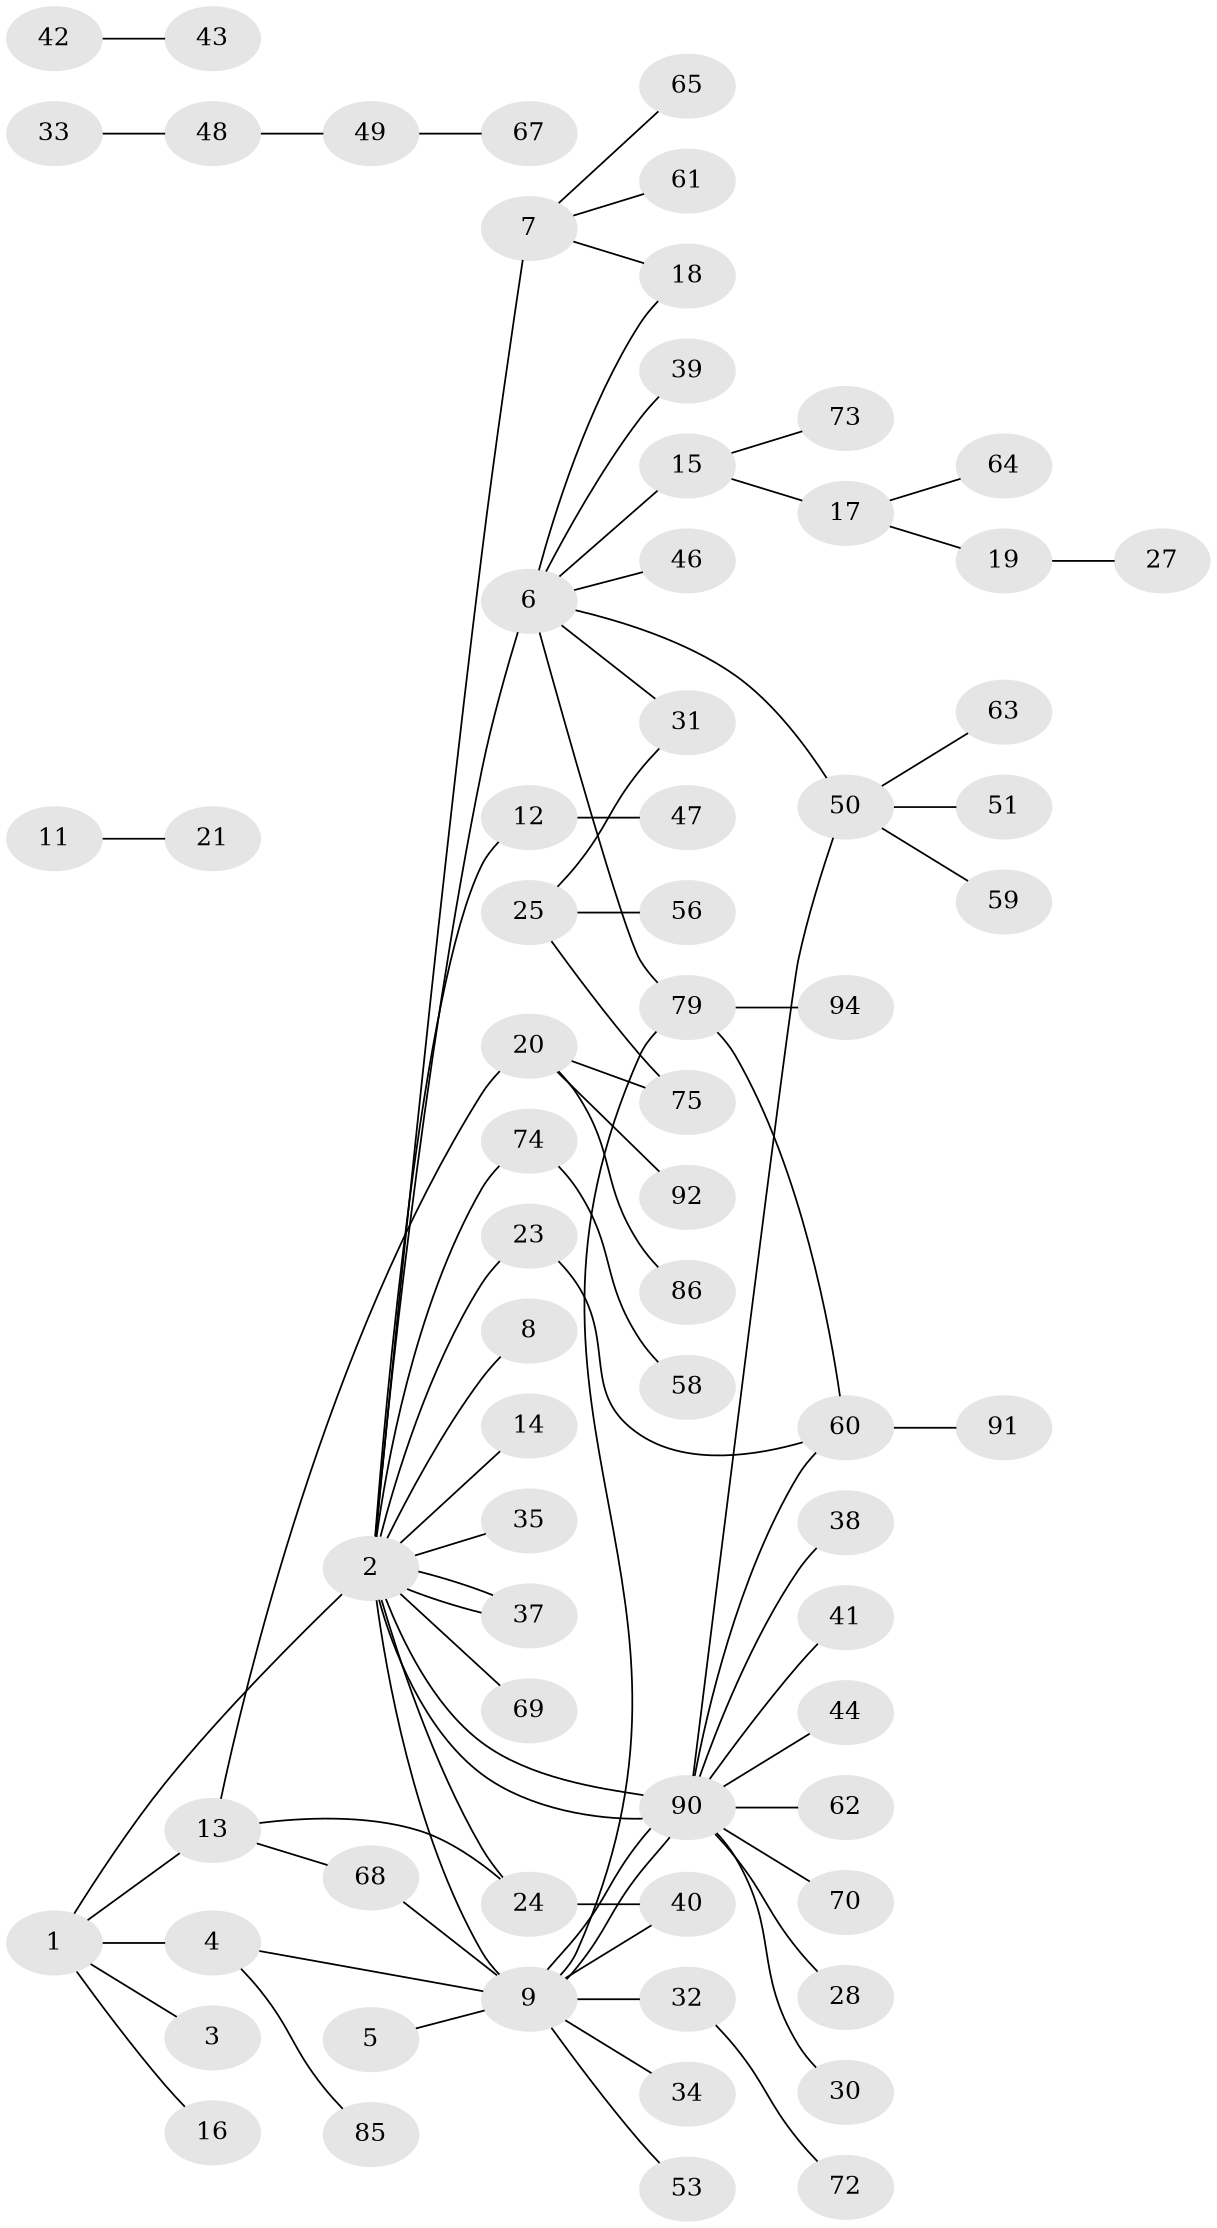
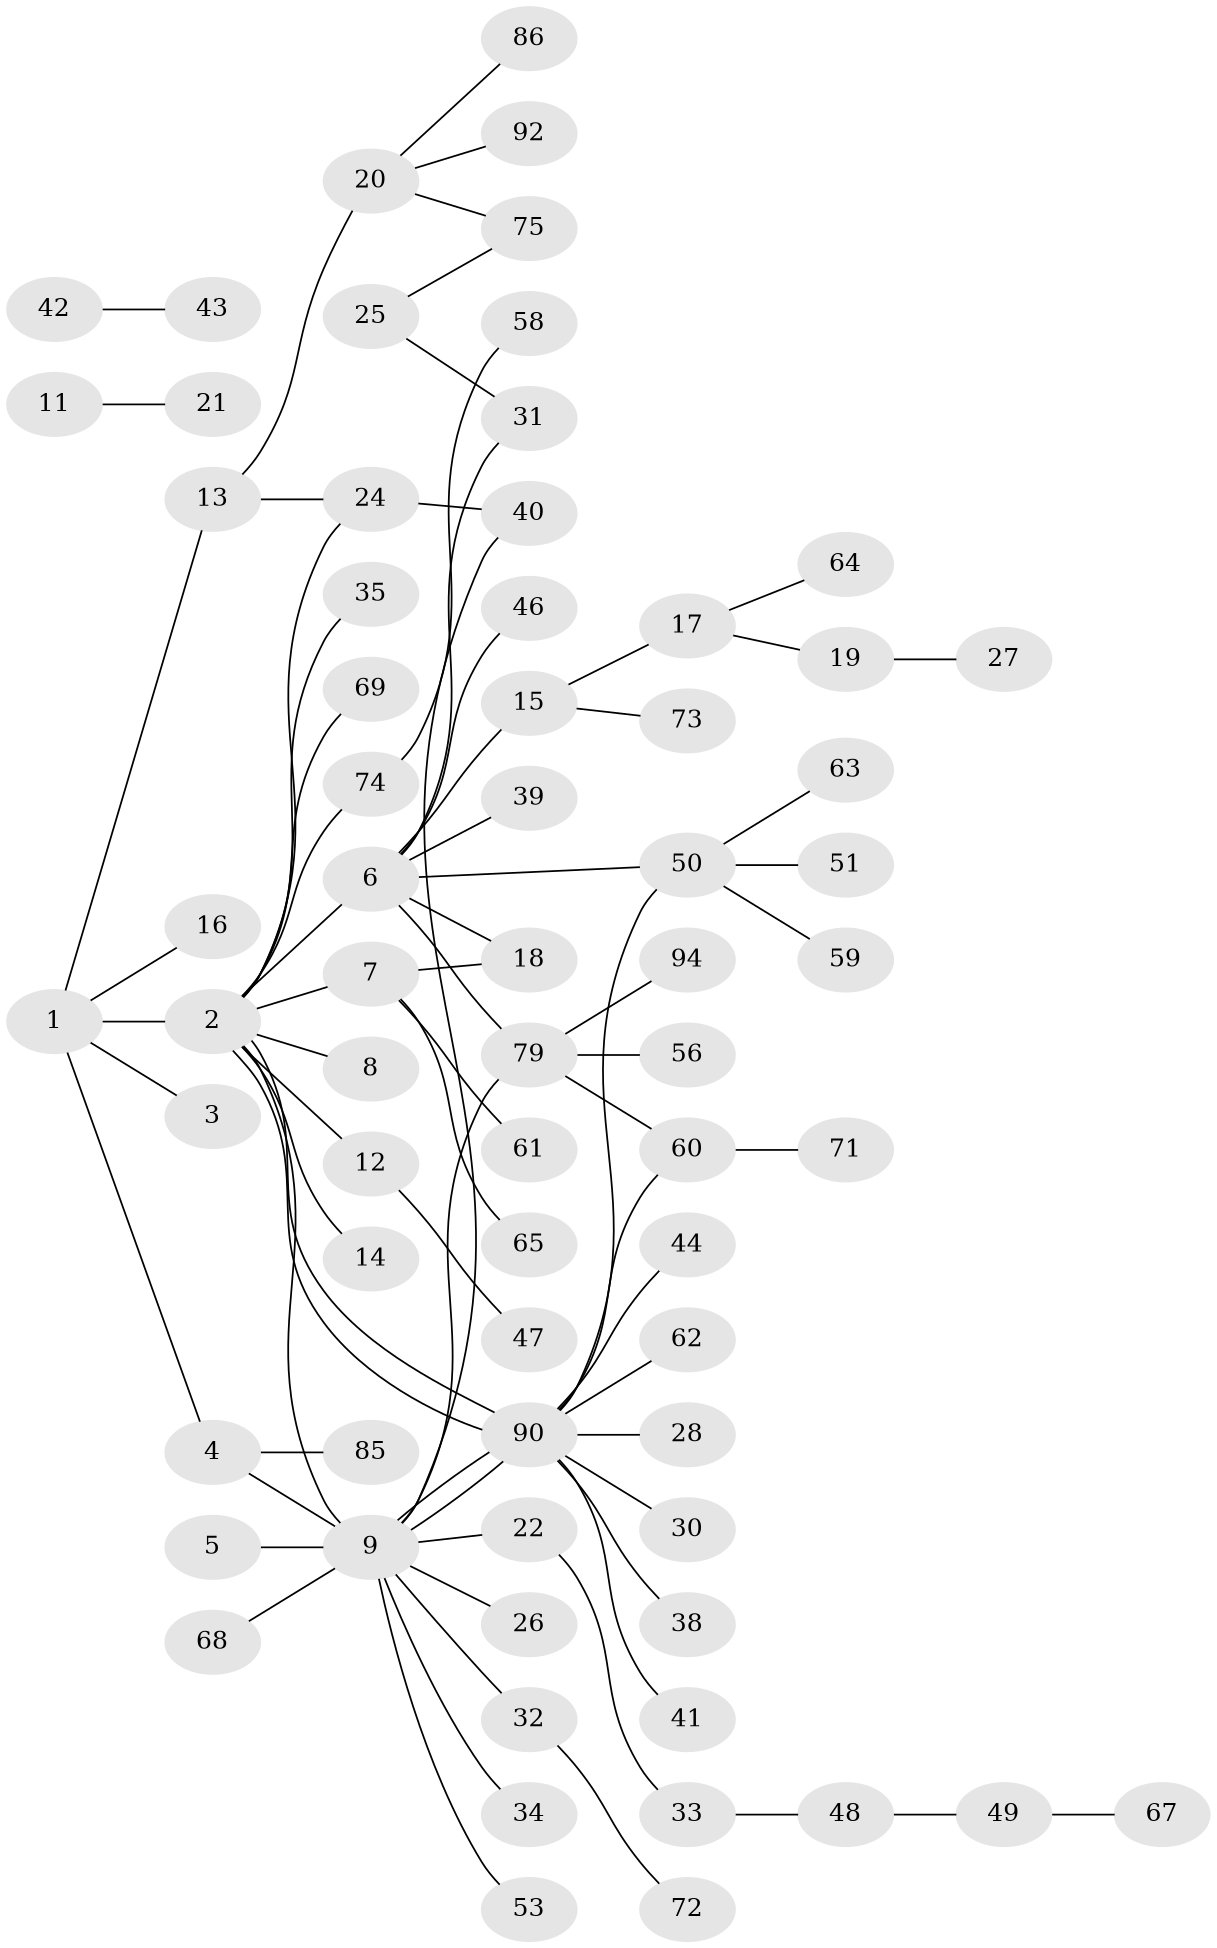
edge "25" -- "56": now "79" -- "56"
node "23": removed
node "91": label "91" -> "71"
node "22": added
node "37": removed
node "26": added
edge "13" -- "68": removed
node "70": removed
